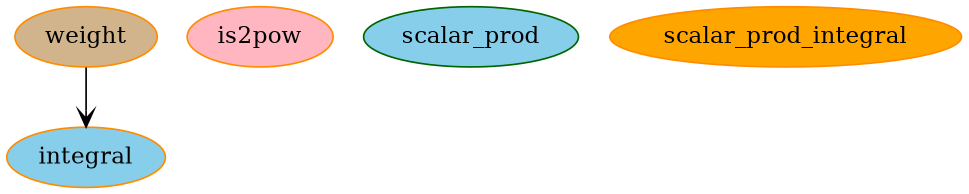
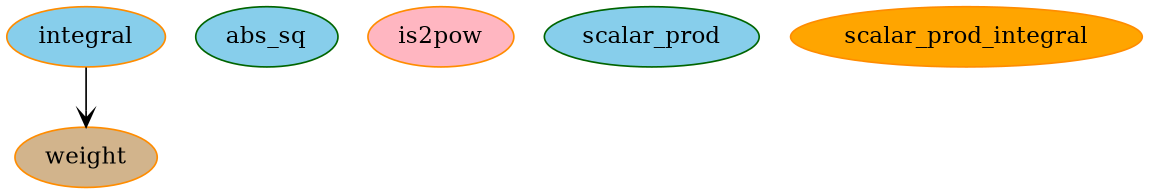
node "abs_sq": added
edge "weight" -> "integral": reversed
